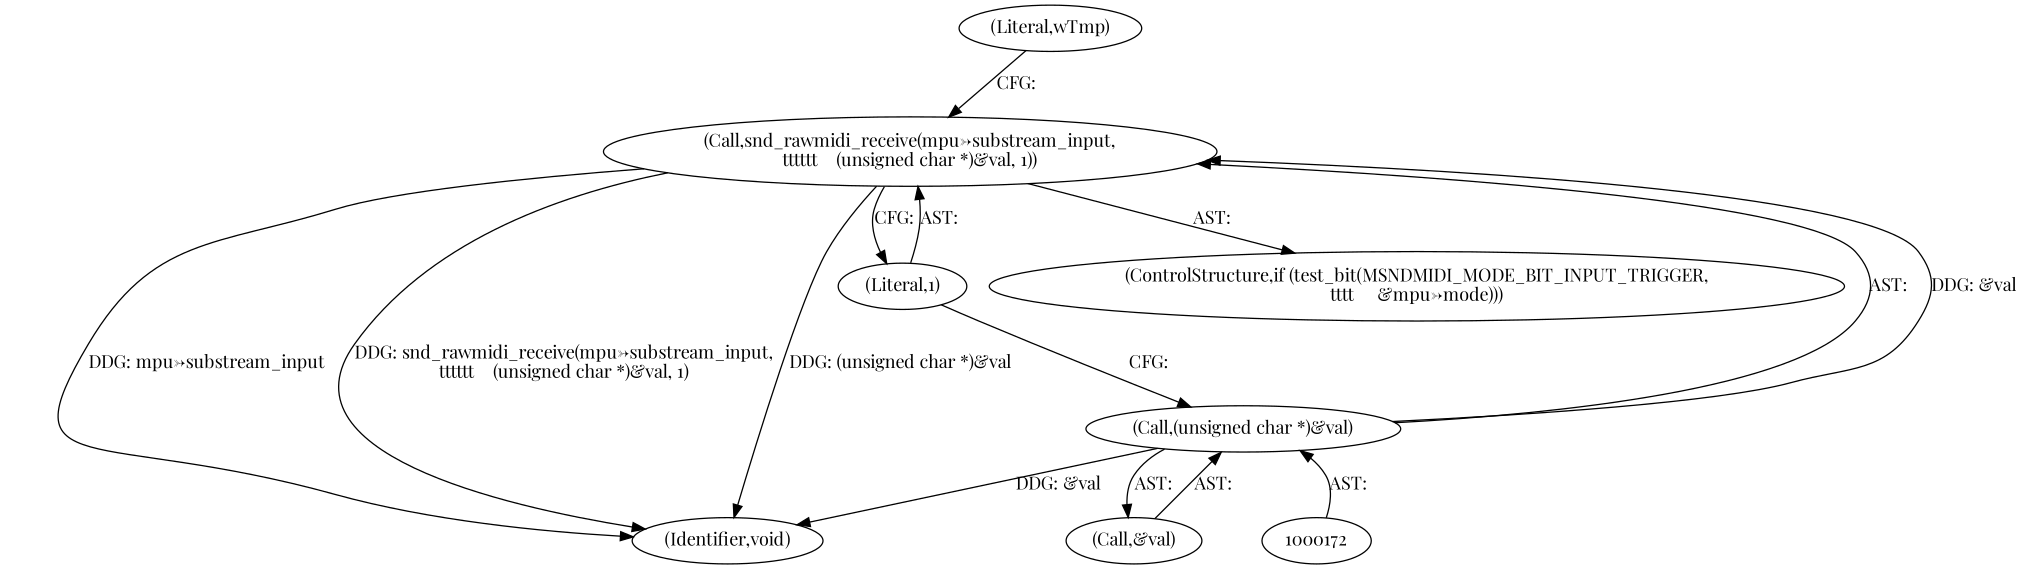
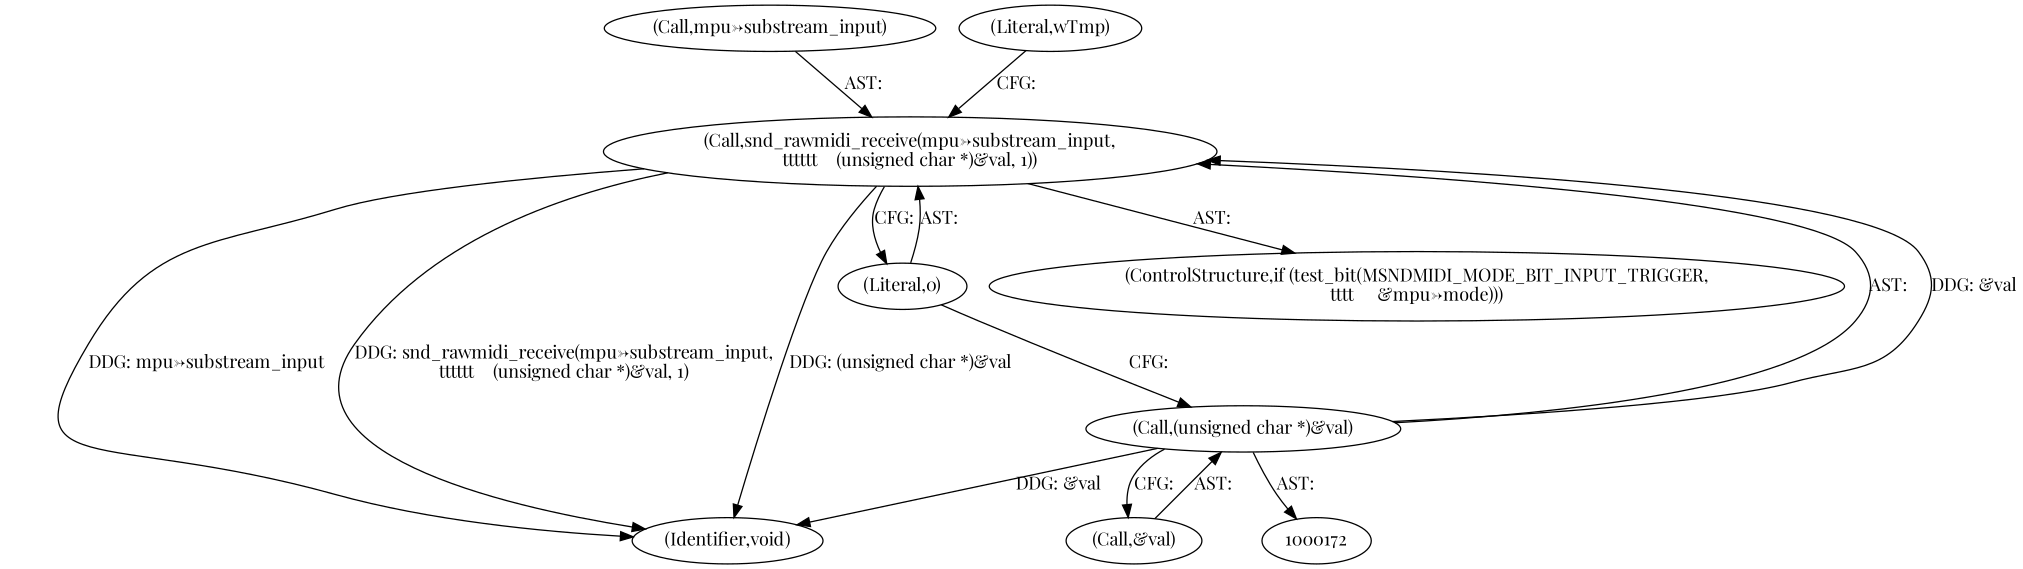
node "(Call,mpu->substream_input)": added
node "(Literal,1)": label "(Literal,1)" -> "(Literal,0)"
edge "(Call,(unsigned char *)&val)" -> "(Call,&val)": label "AST: " -> "CFG: "
edge "1000172" -> "(Call,(unsigned char *)&val)": reversed
